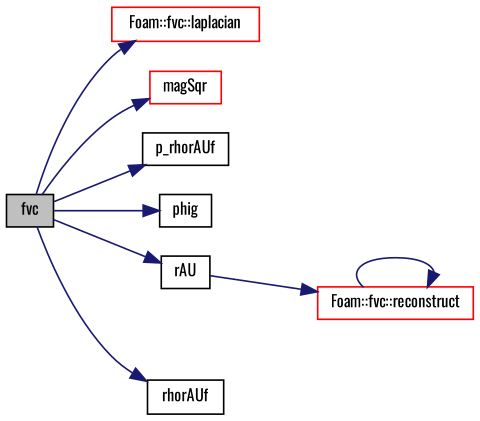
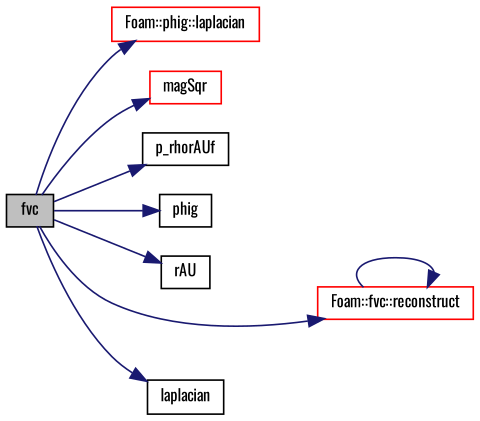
node "Foam::fvc::laplacian": label "Foam::fvc::laplacian" -> "Foam::phig::laplacian"
edge "rAU" -> "Foam::fvc::reconstruct": now "fvc" -> "Foam::fvc::reconstruct"
node "rhorAUf": label "rhorAUf" -> "laplacian"
